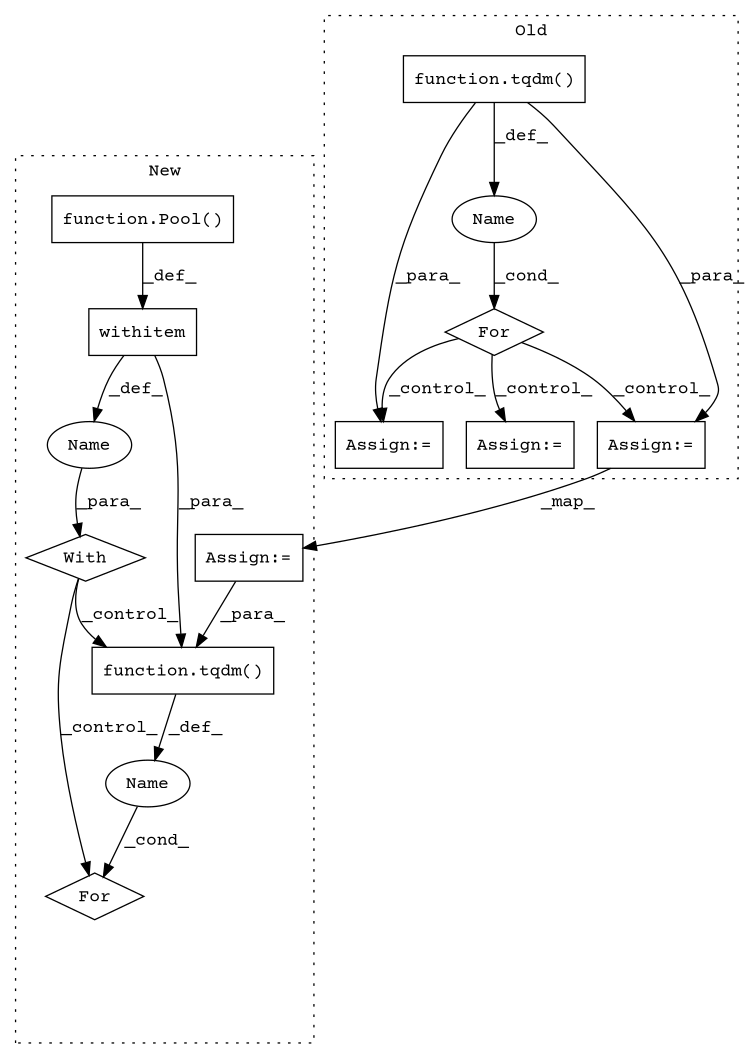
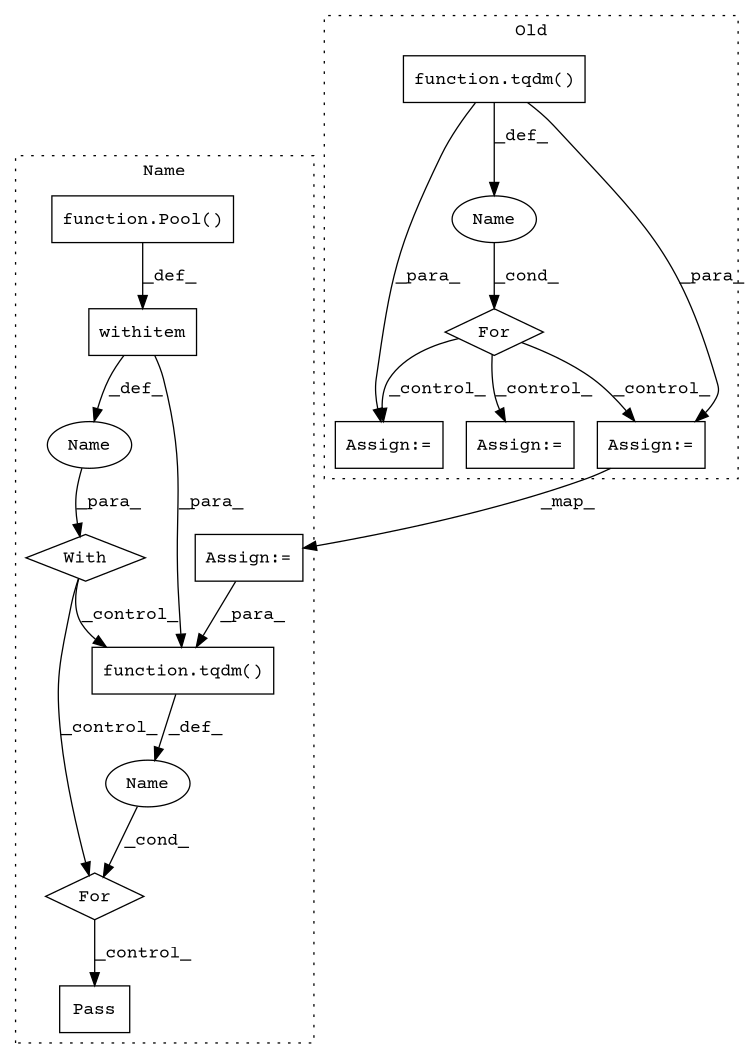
cluster "New": label "New" -> "Name"
node "Pass": added
